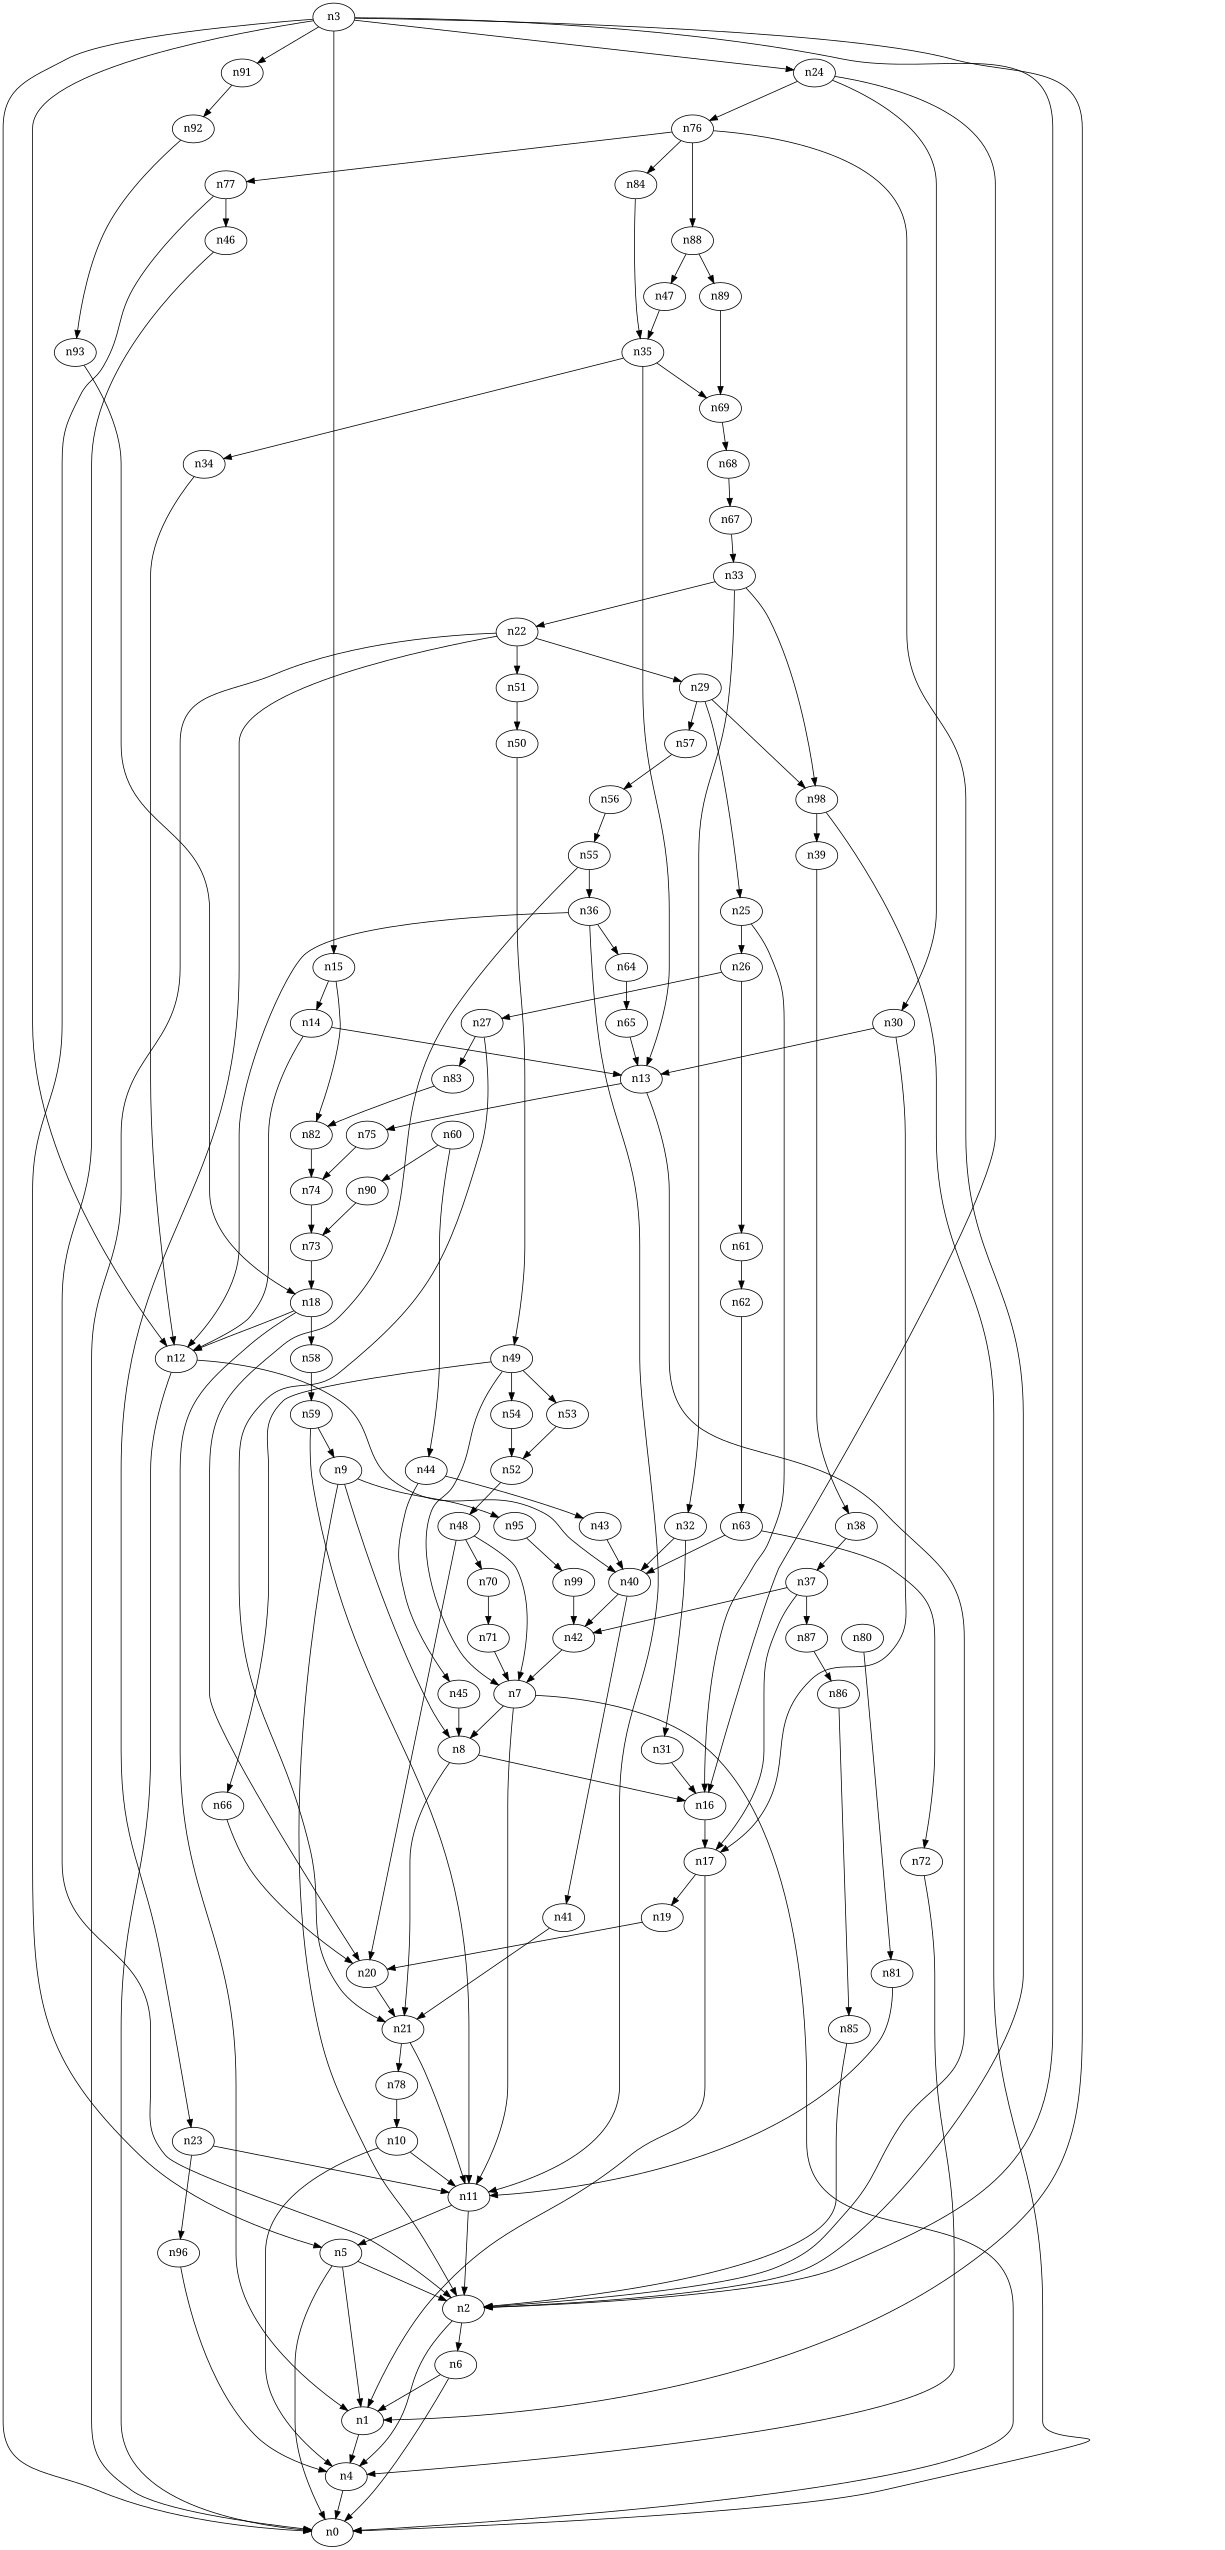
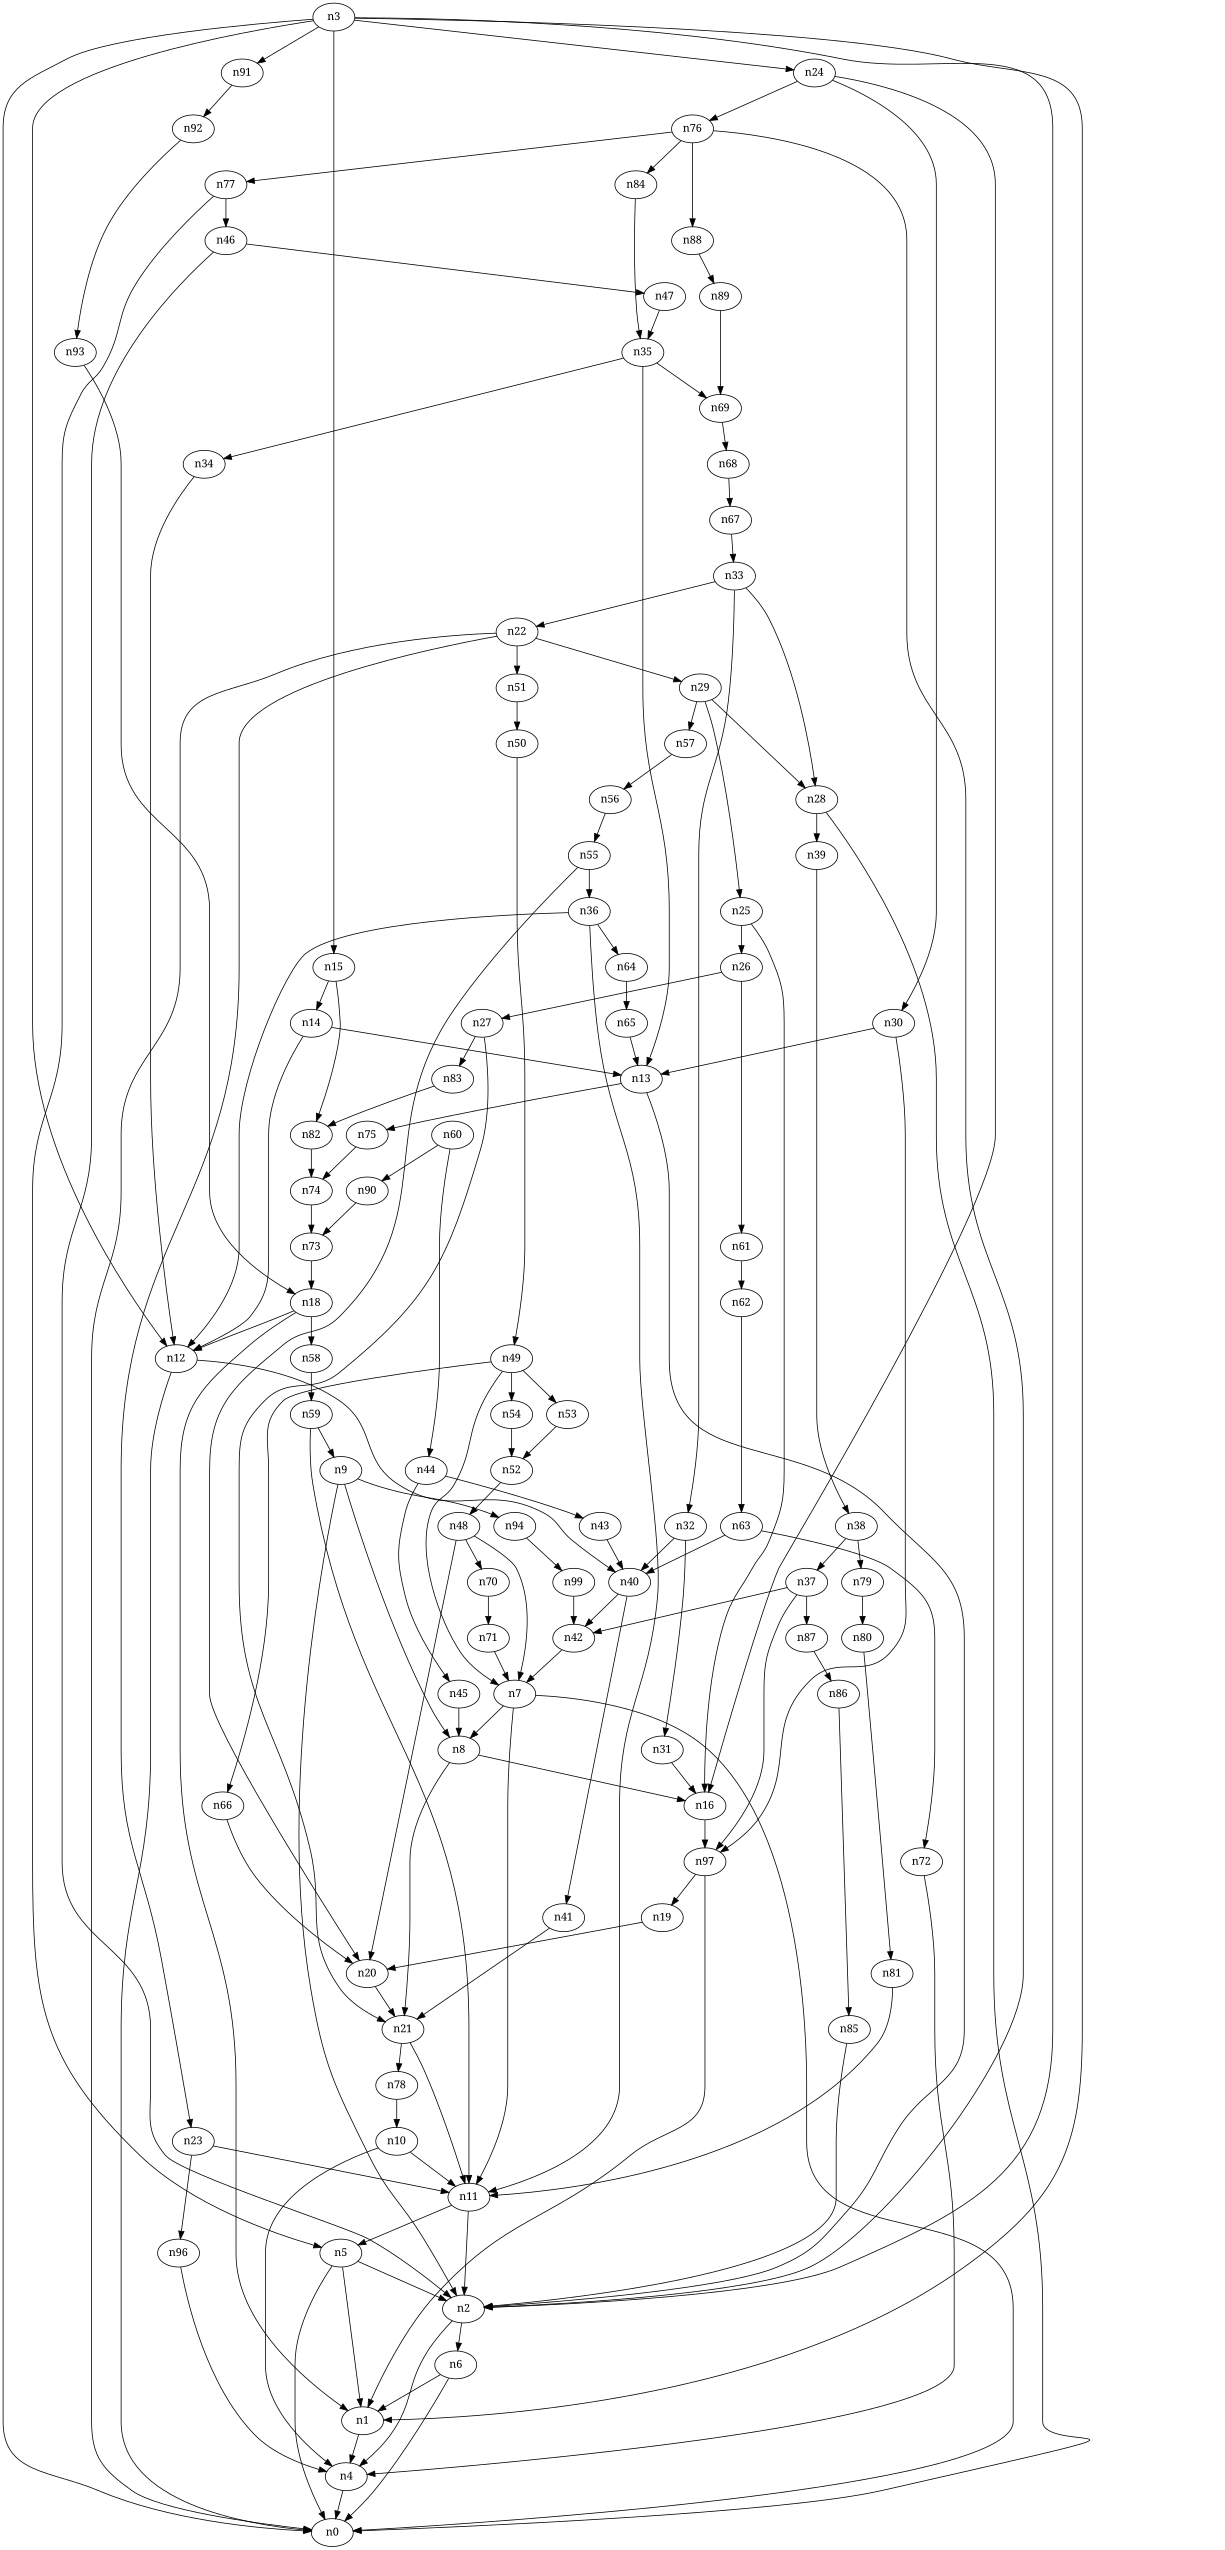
edge "n88" -> "n47": now "n46" -> "n47"
node "n98": label "n98" -> "n28"
node "n95": label "n95" -> "n94"
node "n79": added
node "n17": label "n17" -> "n97"
